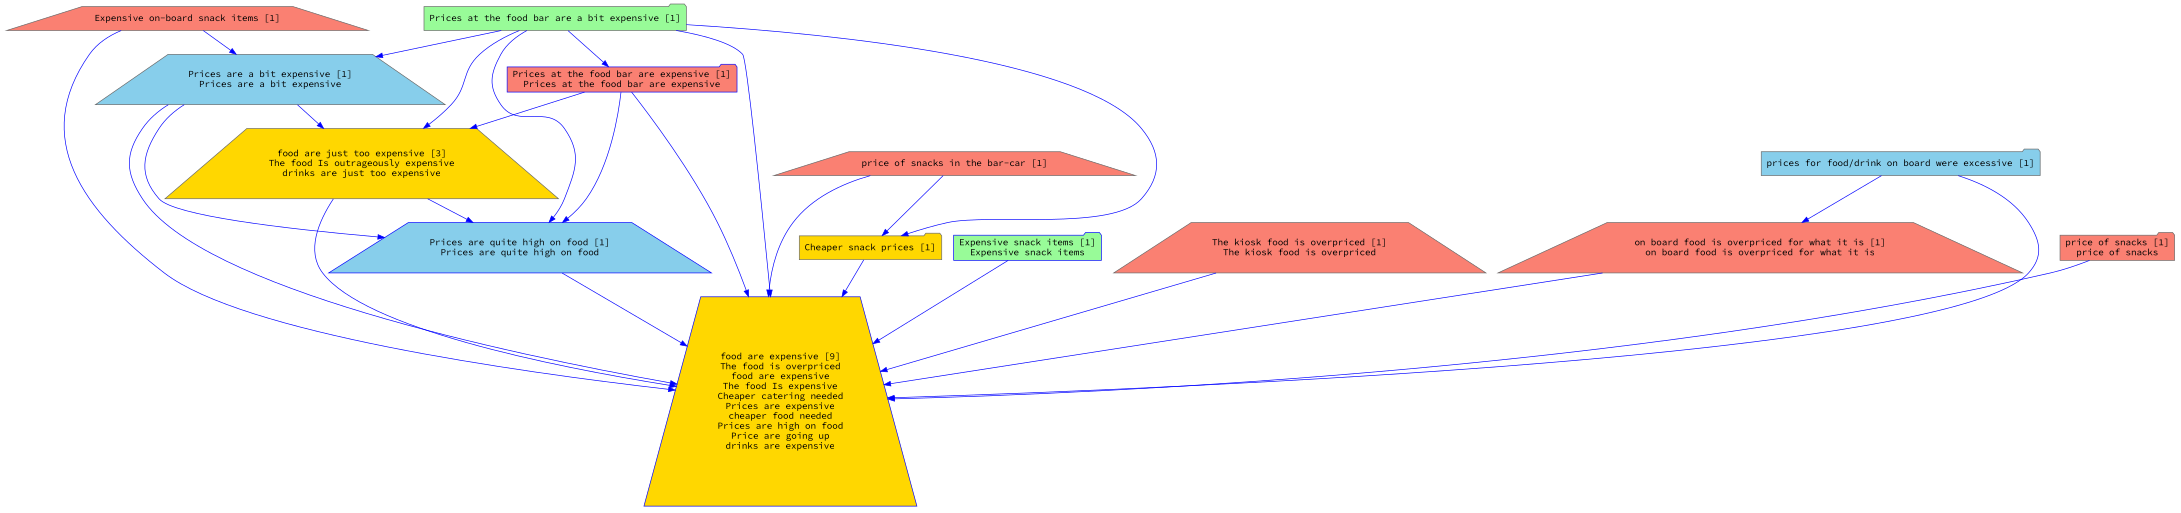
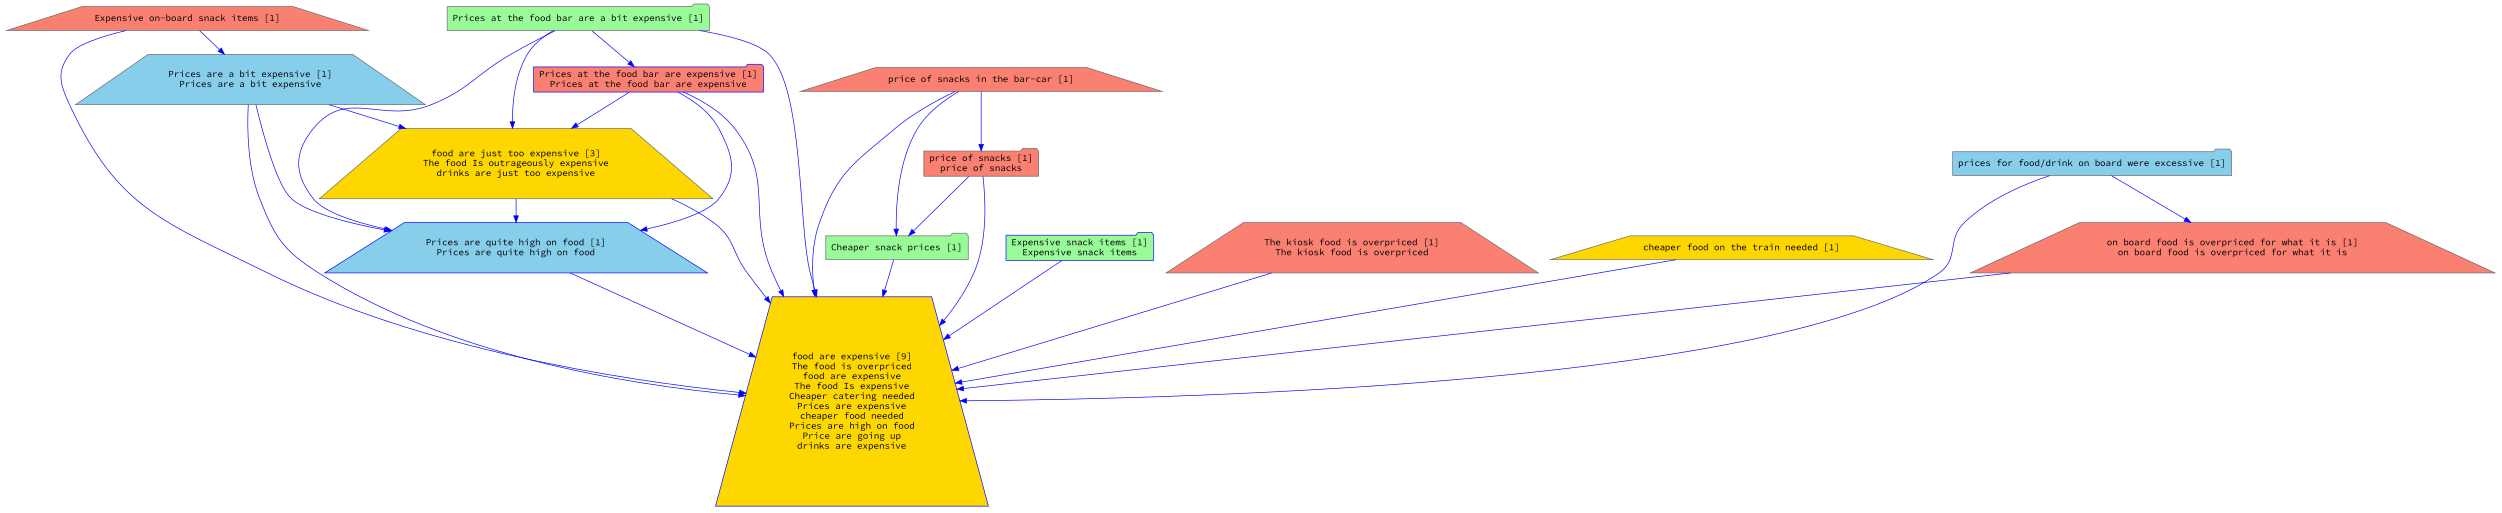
edge "Prices at the food bar are a bit expensive [1]" -> "Prices are a bit expensive [1] Prices are a bit expensive": removed
edge "Prices at the food bar are a bit expensive [1]" -> "Cheaper snack prices [1]": now "price of snacks [1] price of snacks" -> "Cheaper snack prices [1]"
edge "price of snacks in the bar-car [1]" -> "price of snacks [1] price of snacks": added
node "Cheaper snack prices [1]": fillcolor gold -> palegreen
node "cheaper food on the train needed [1]": added
